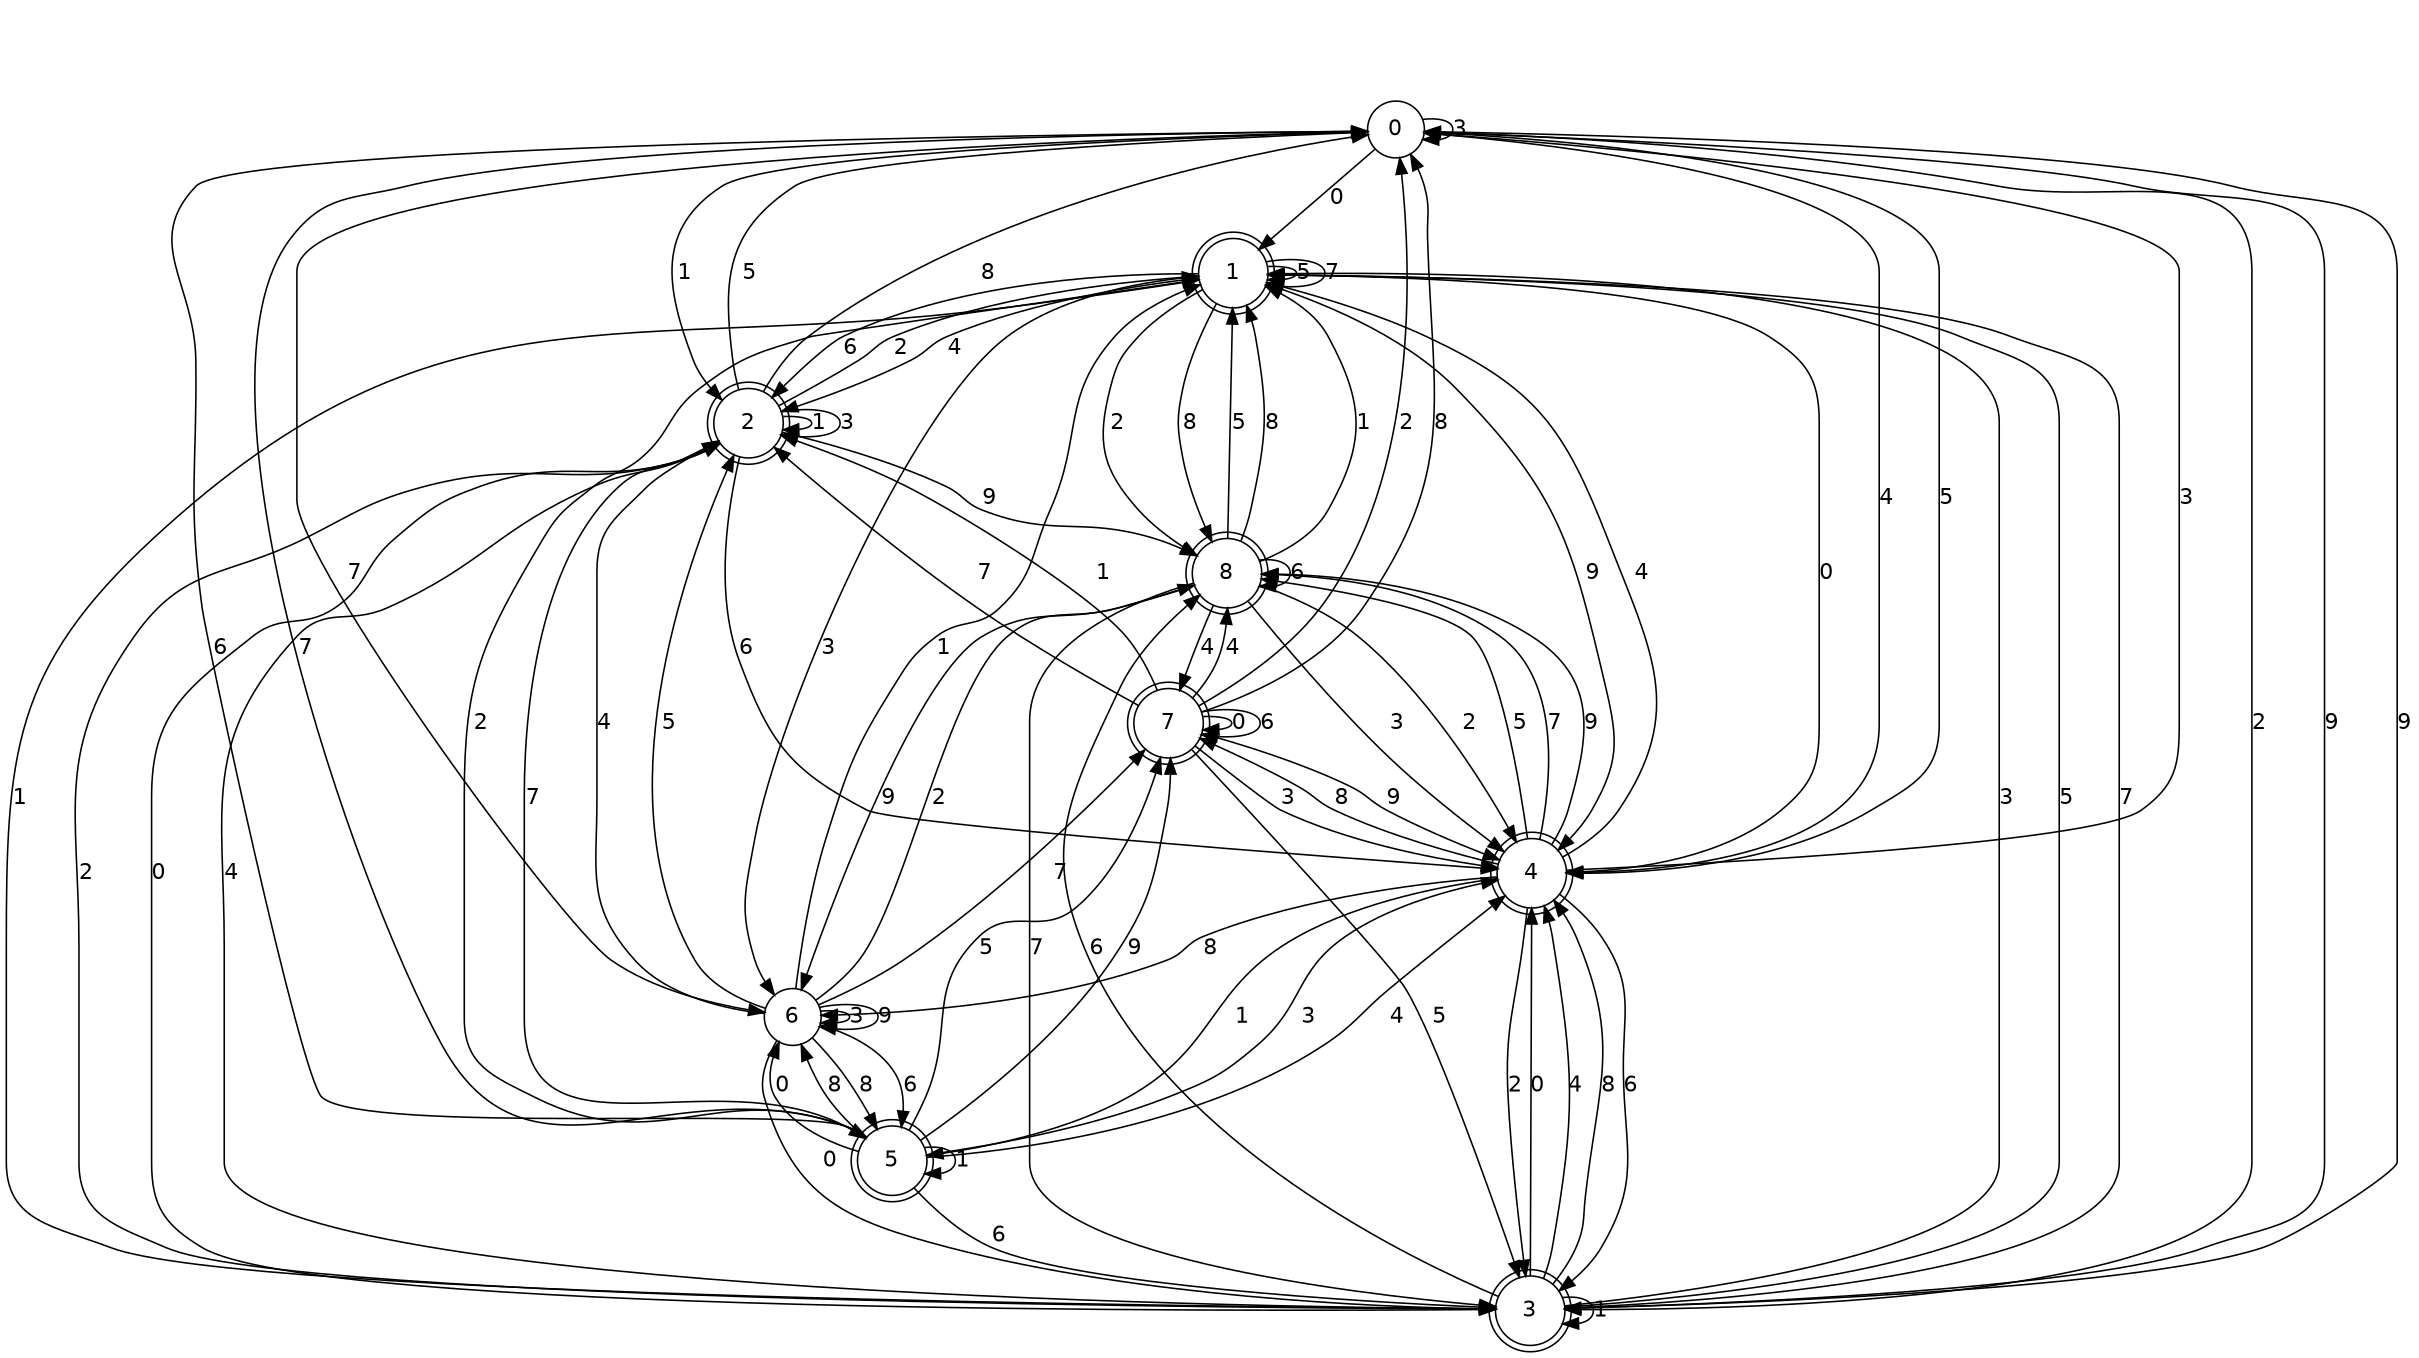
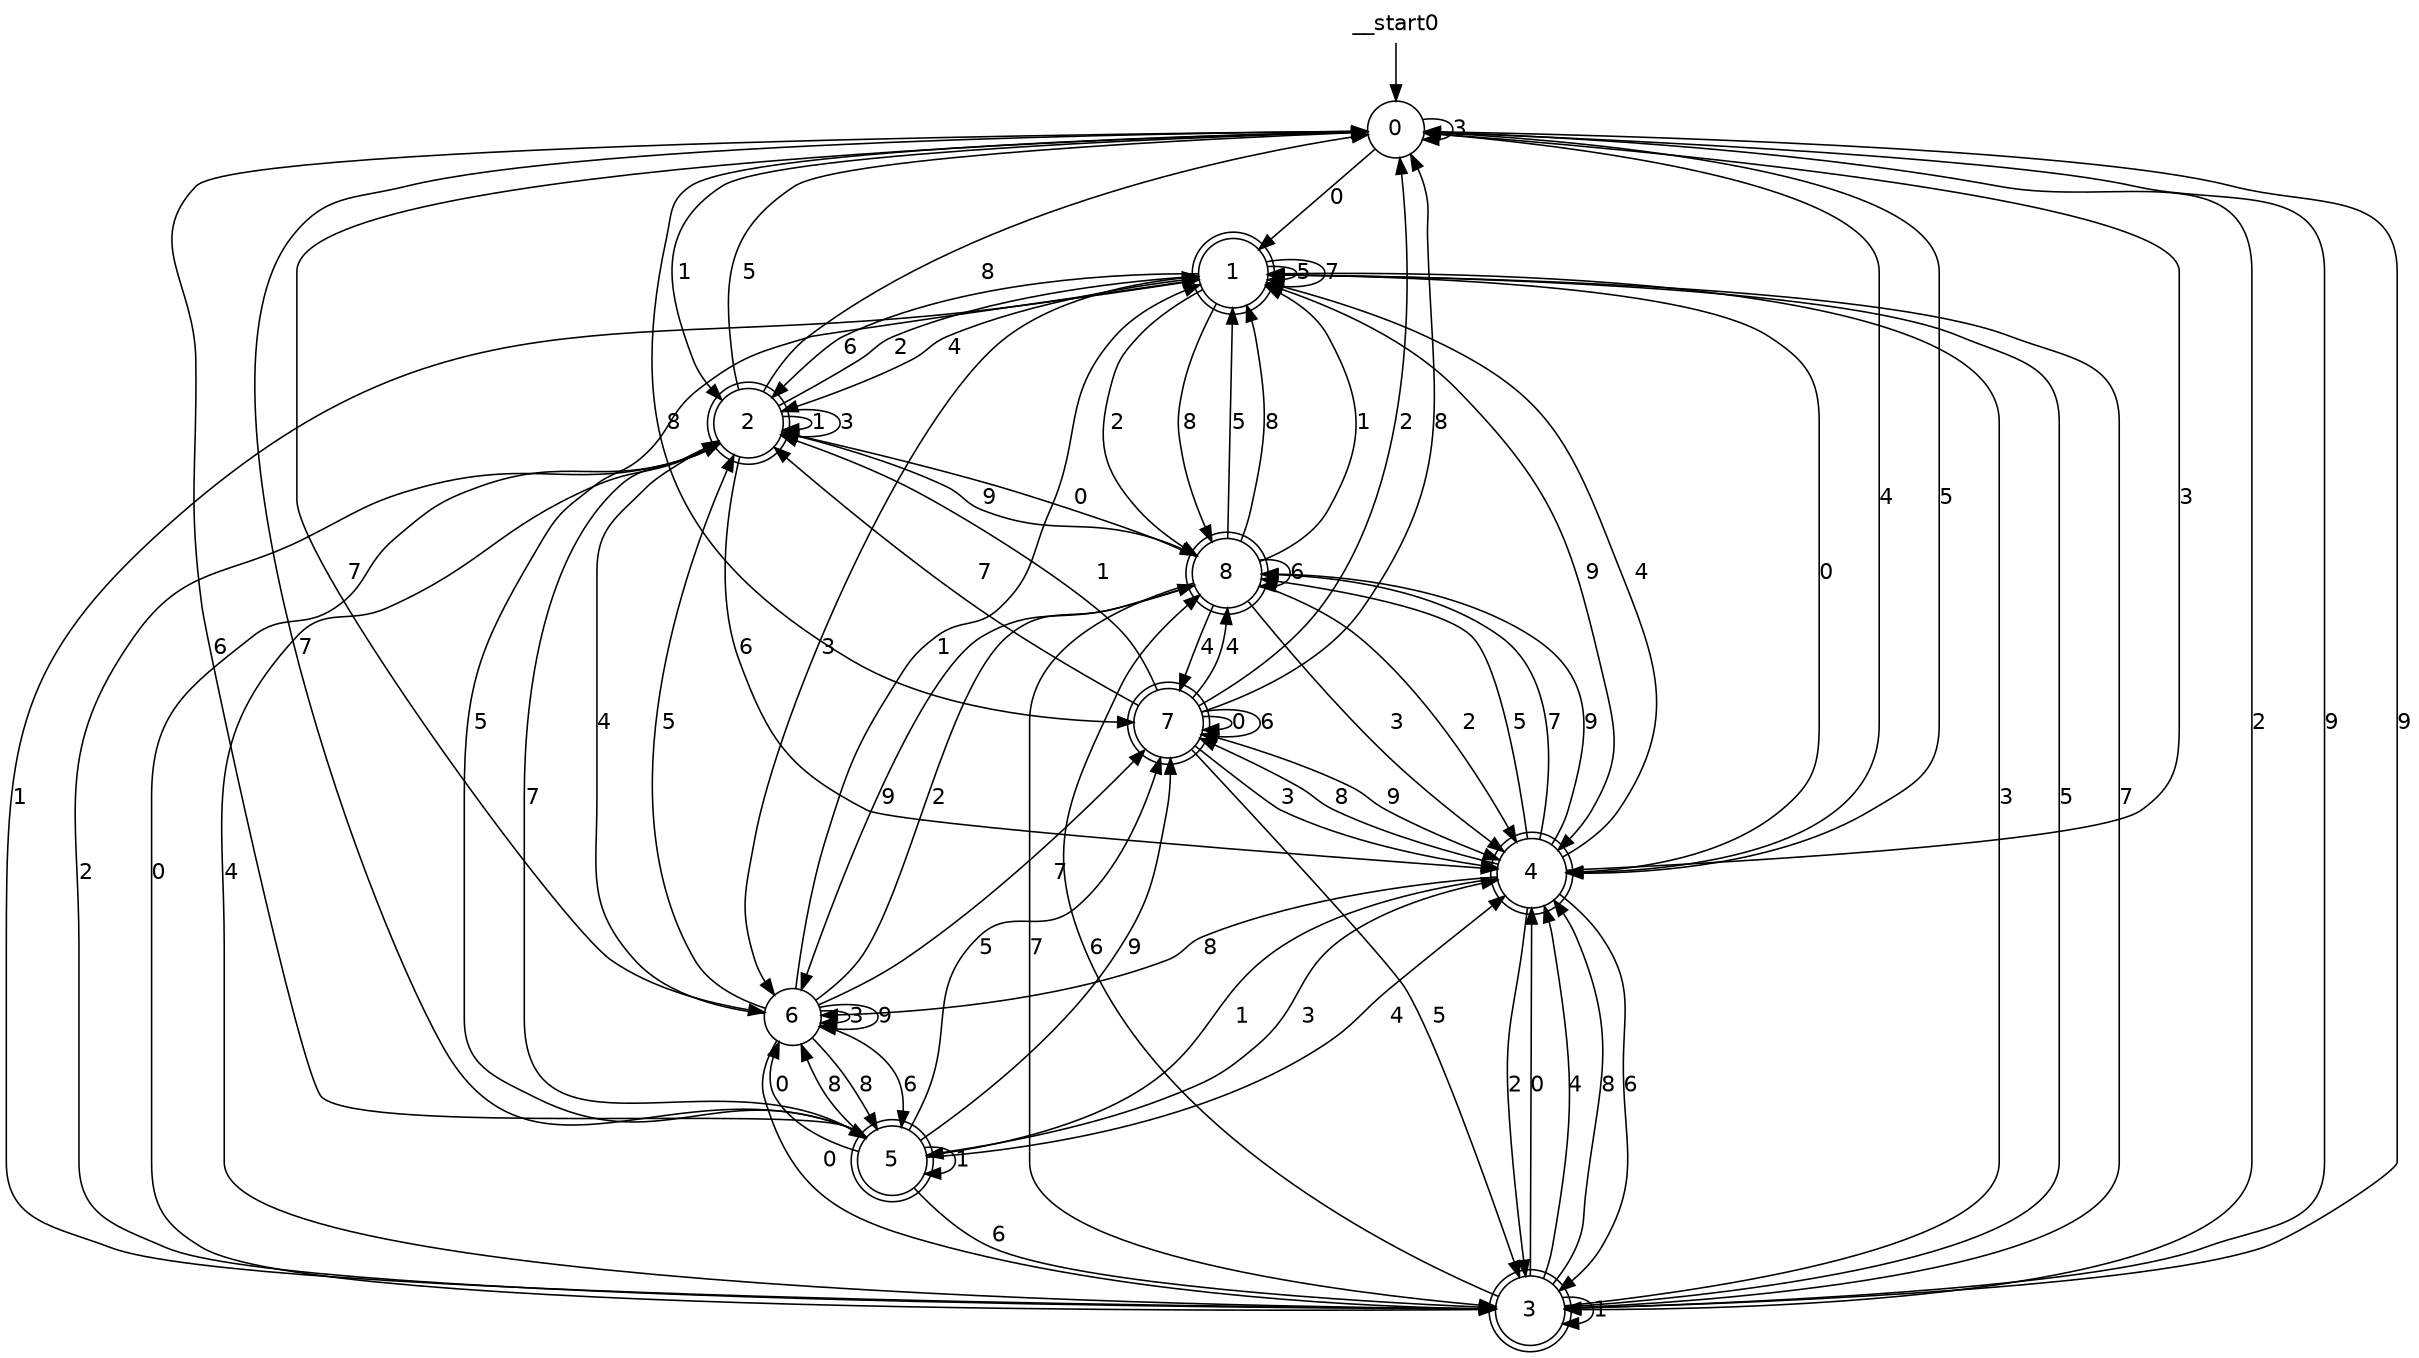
node "__start0": added
edge "0" -> "7": added, label "8"
edge "8" -> "2": added, label "0"
edge "5" -> "1": label "2" -> "5"
